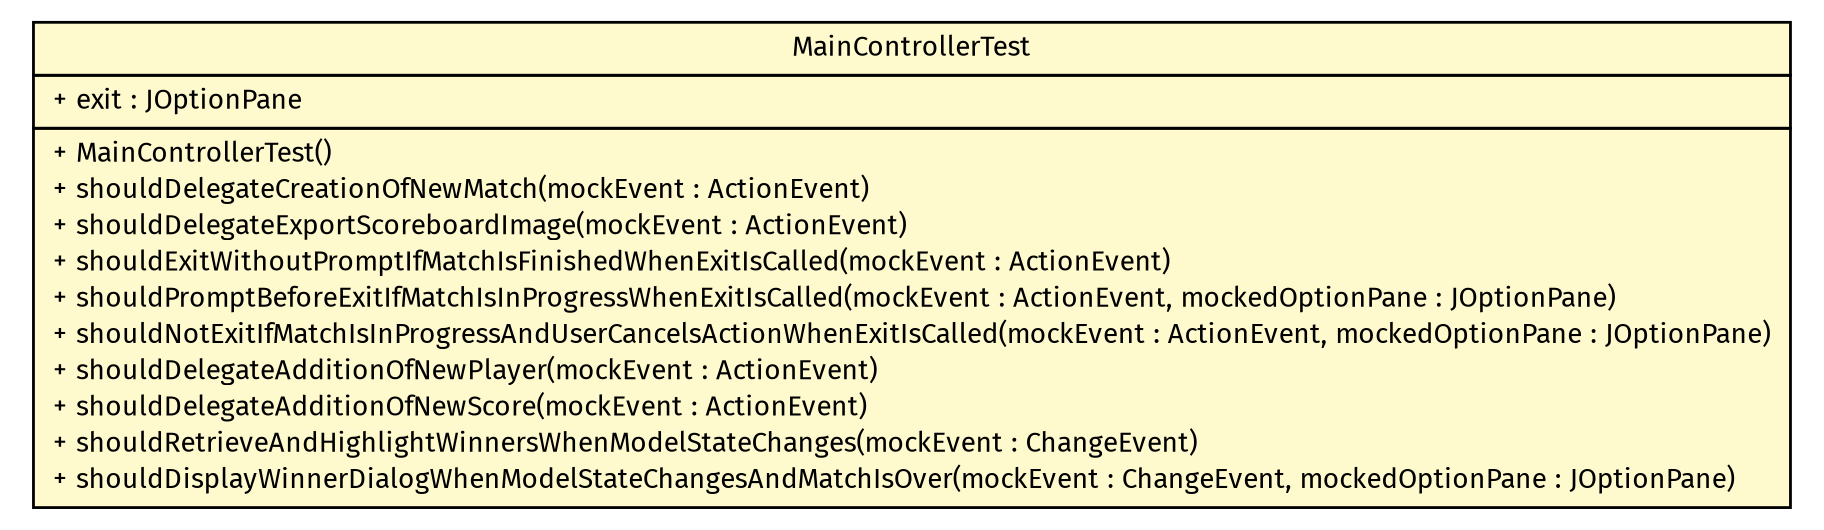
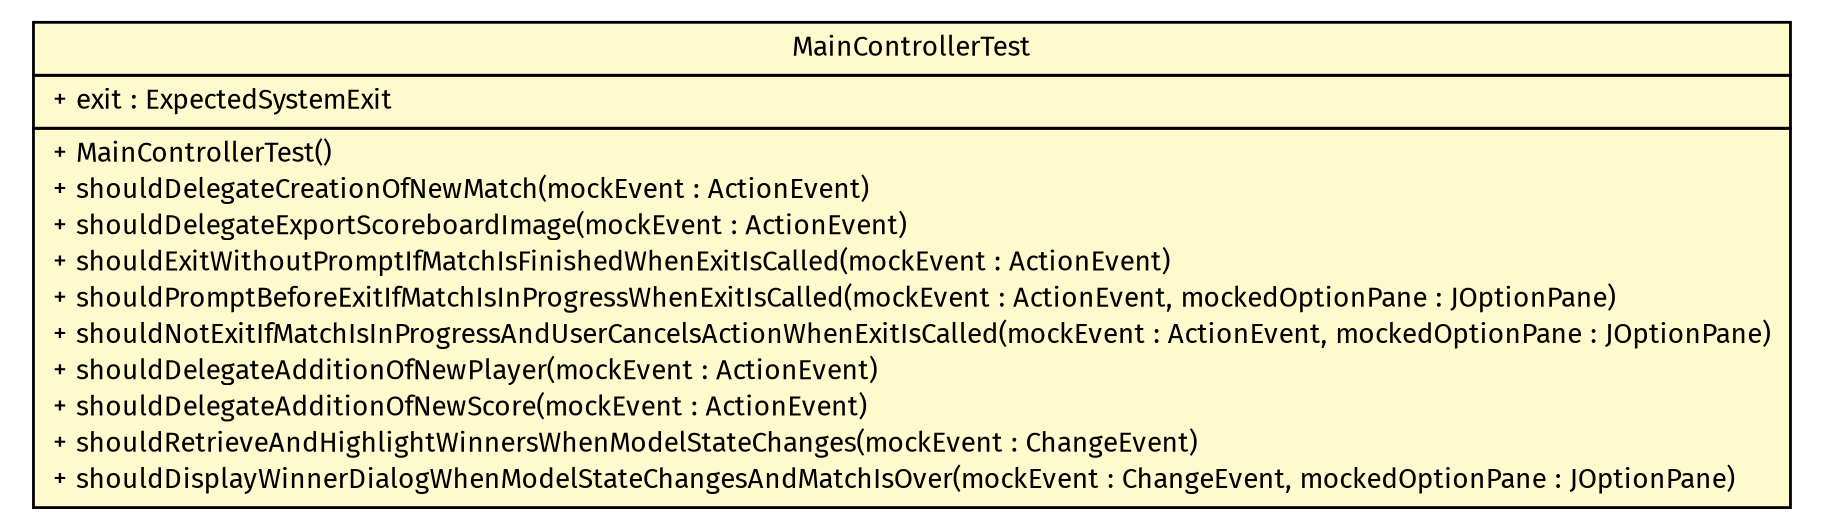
node "MainControllerTest": text "+ exit : JOptionPane" -> "+ exit : ExpectedSystemExit"
